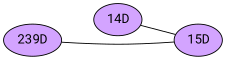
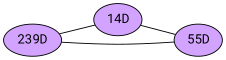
edge "14D" -- "239D": added
node "15D": label "15D" -> "55D"
